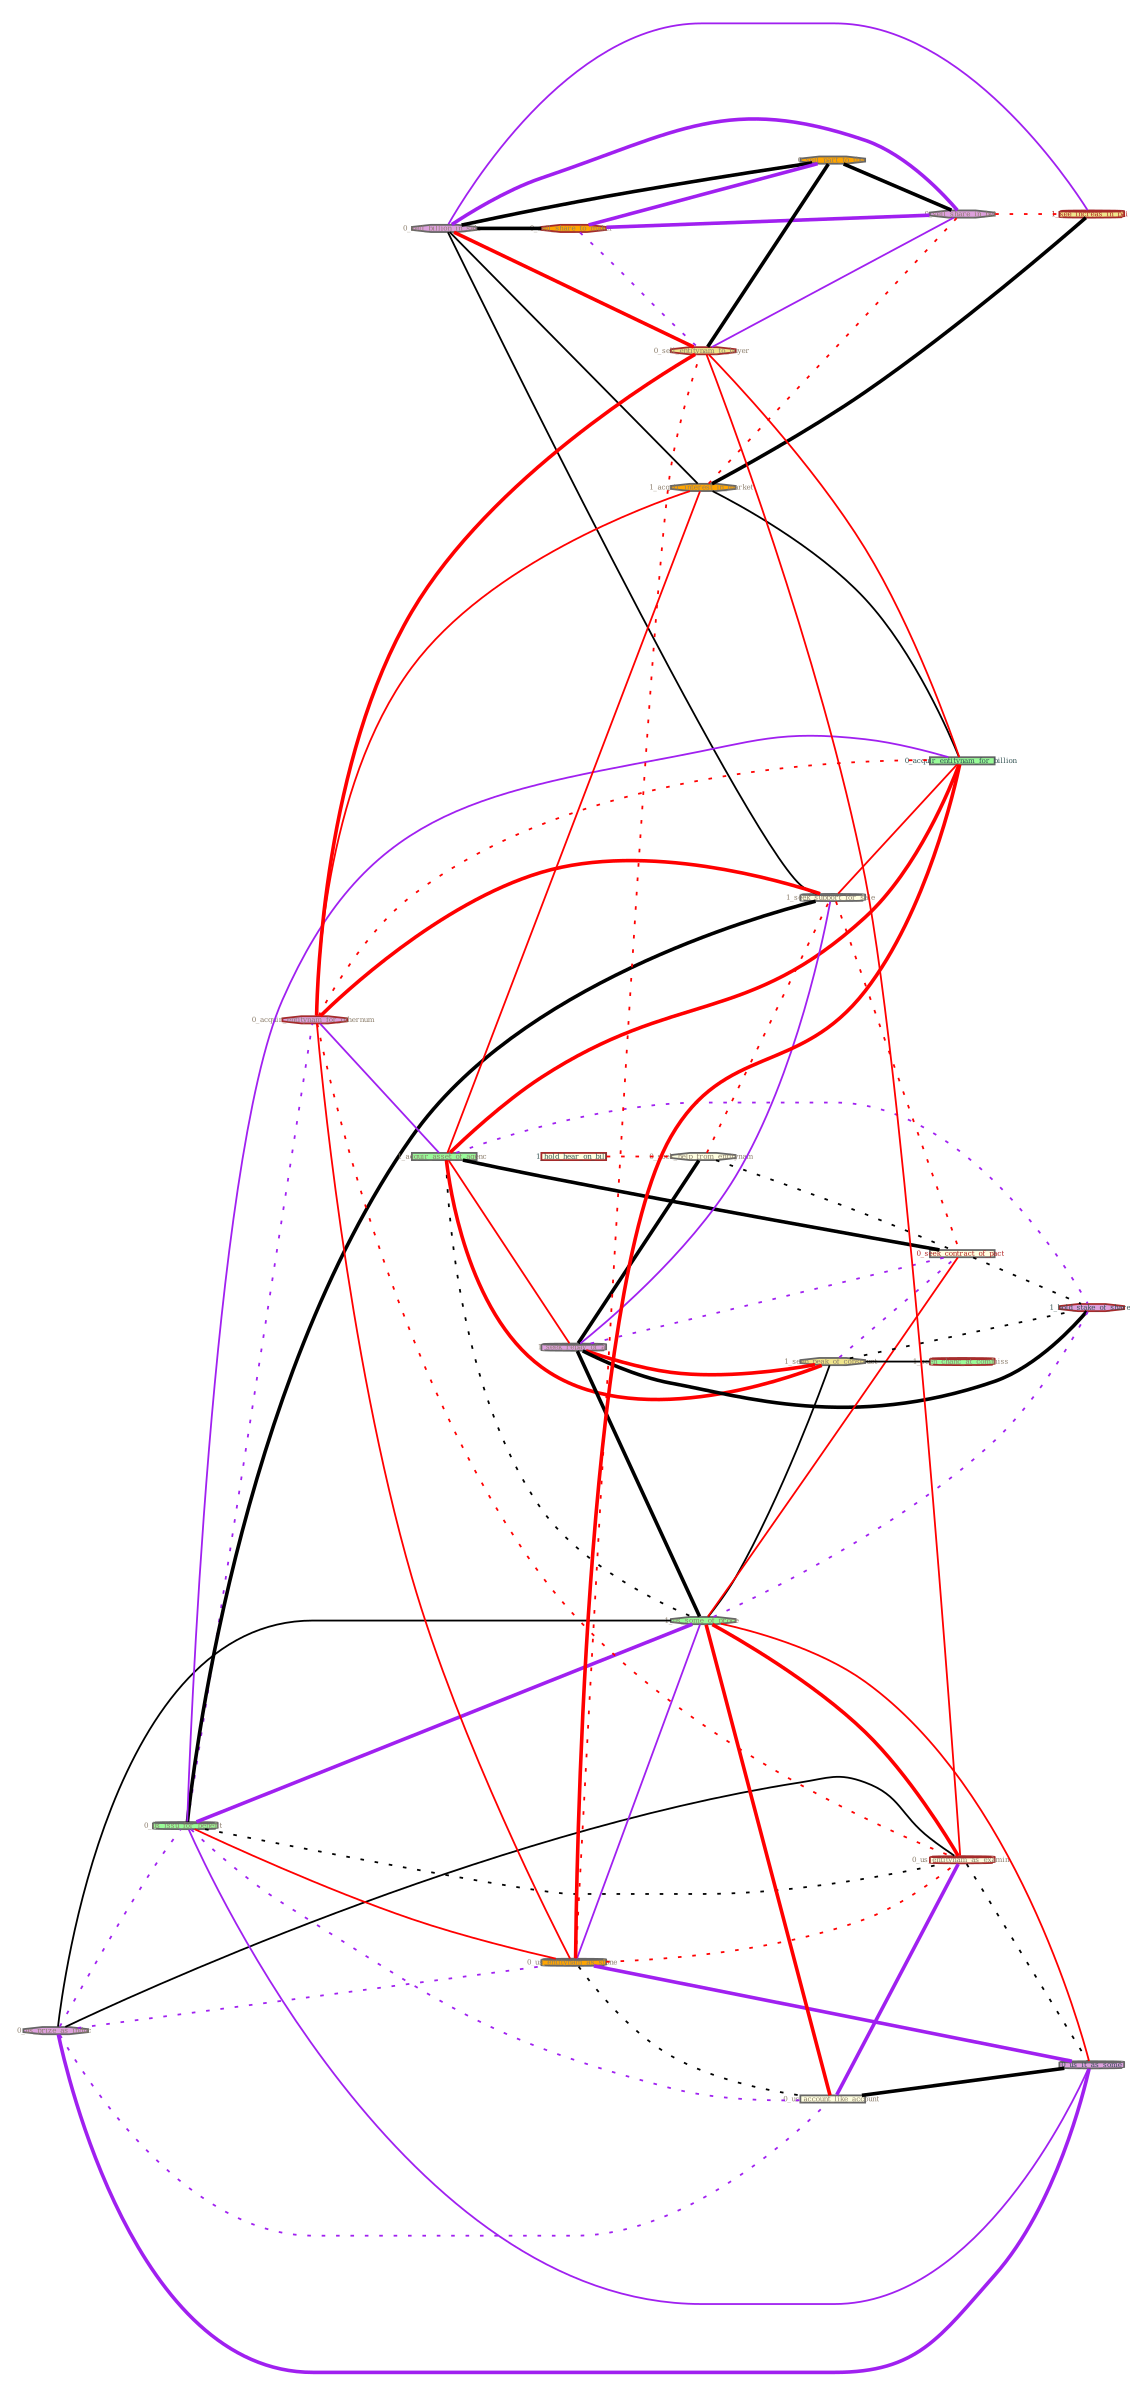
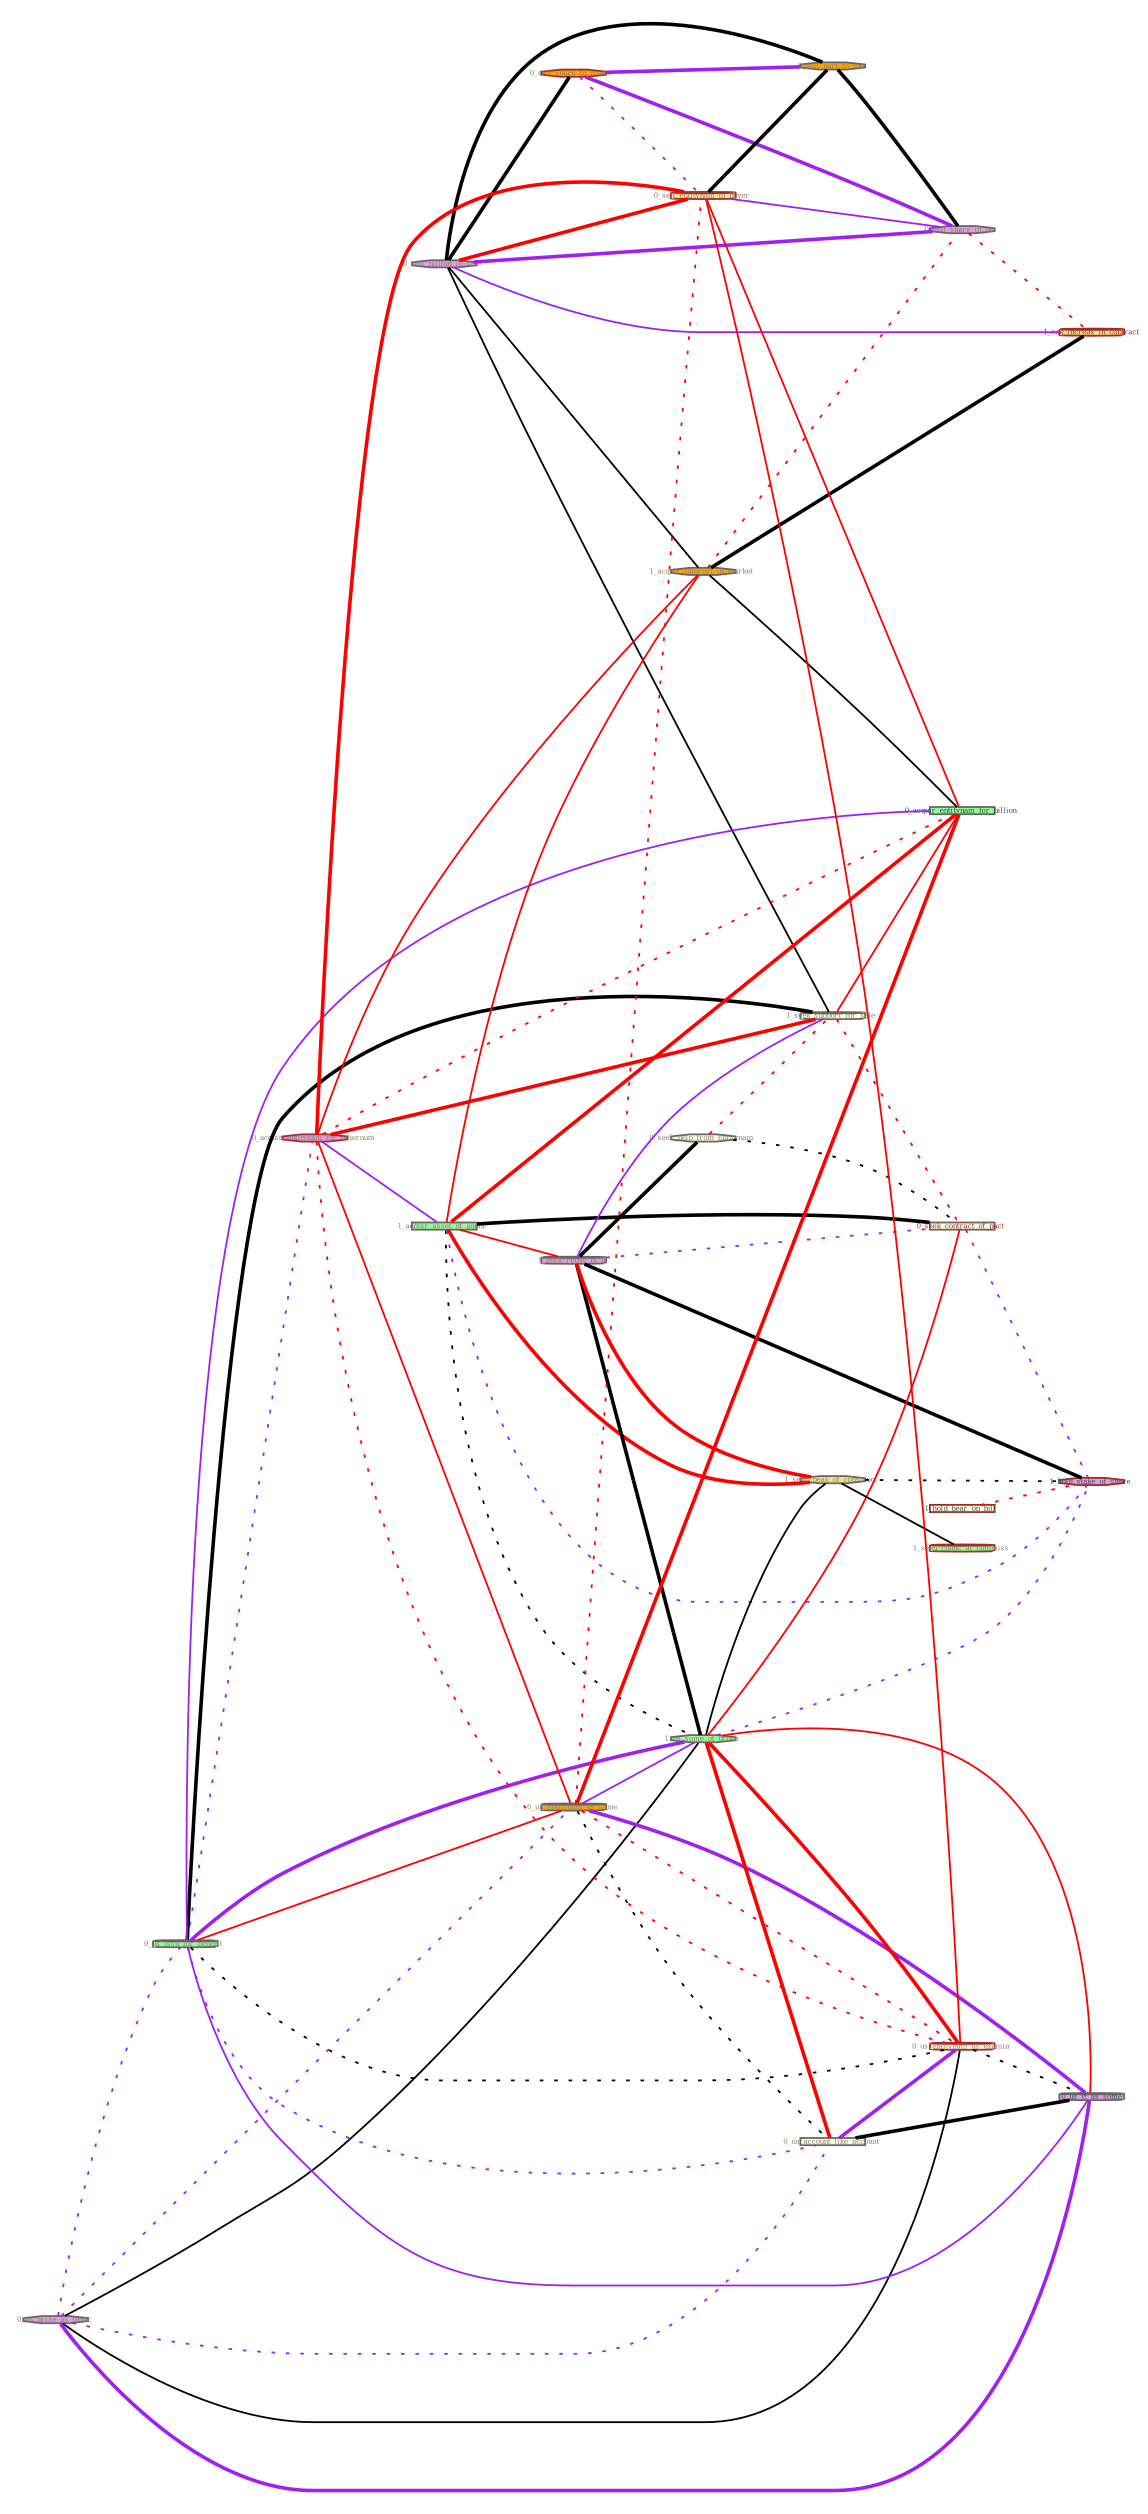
node "1_see_increas_in_pai": label "1_see_increas_in_pai" -> "1_see_increas_in_contract"
node "0_sell_entitynam_to_buyer": shape octagon -> cylinder
edge "1_hold_hear_on_bill" -- "0_seek_help_from_entitynam": now "1_hold_hear_on_bill" -- "1_hold_stake_of_share"
edge "0_seek_contract_of_pact" -- "1_hold_stake_of_share": color black -> purple
edge "0_seek_contract_of_pact" -- "1_seen_peak_of_construct": removed
